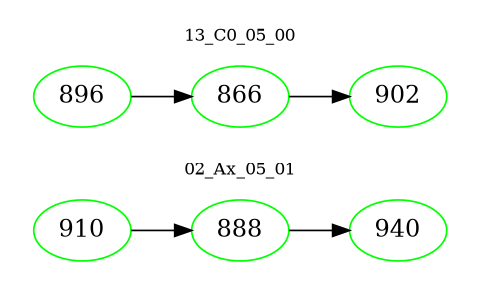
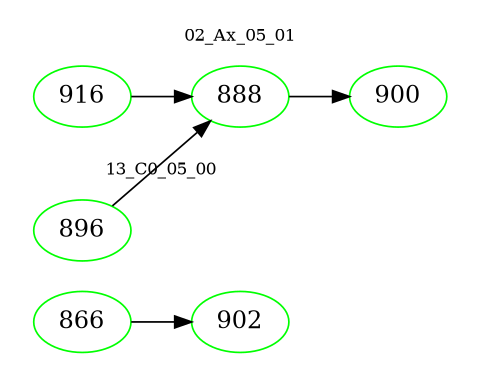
edge "896" -> "866": now "896" -> "888"
node "910": label "910" -> "916"
node "940": label "940" -> "900"
